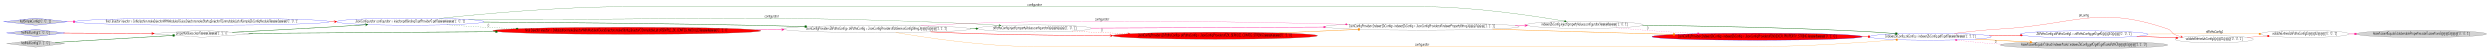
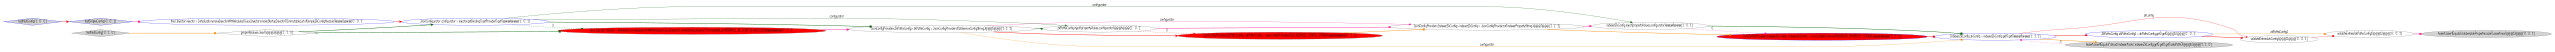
edge "testNullConfig['1', '0', '0']" -> "propertyValues.clear()@@@3@@@['1', '1', '0']": now "testNullConfig['1', '0', '0']" -> "testSimpleConfig['0', '0', '1']"
edge "testNullConfig['0', '1', '0']" -> "propertyValues.clear()@@@3@@@['1', '1', '0']": color darkgreen -> darkorange
